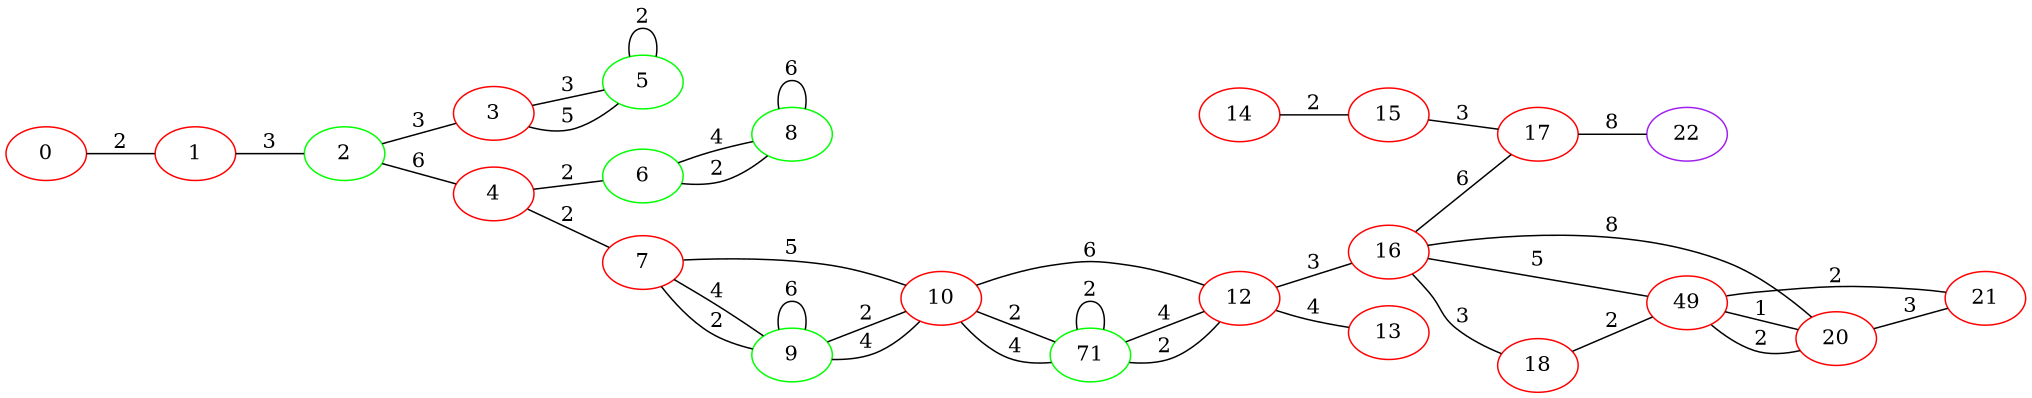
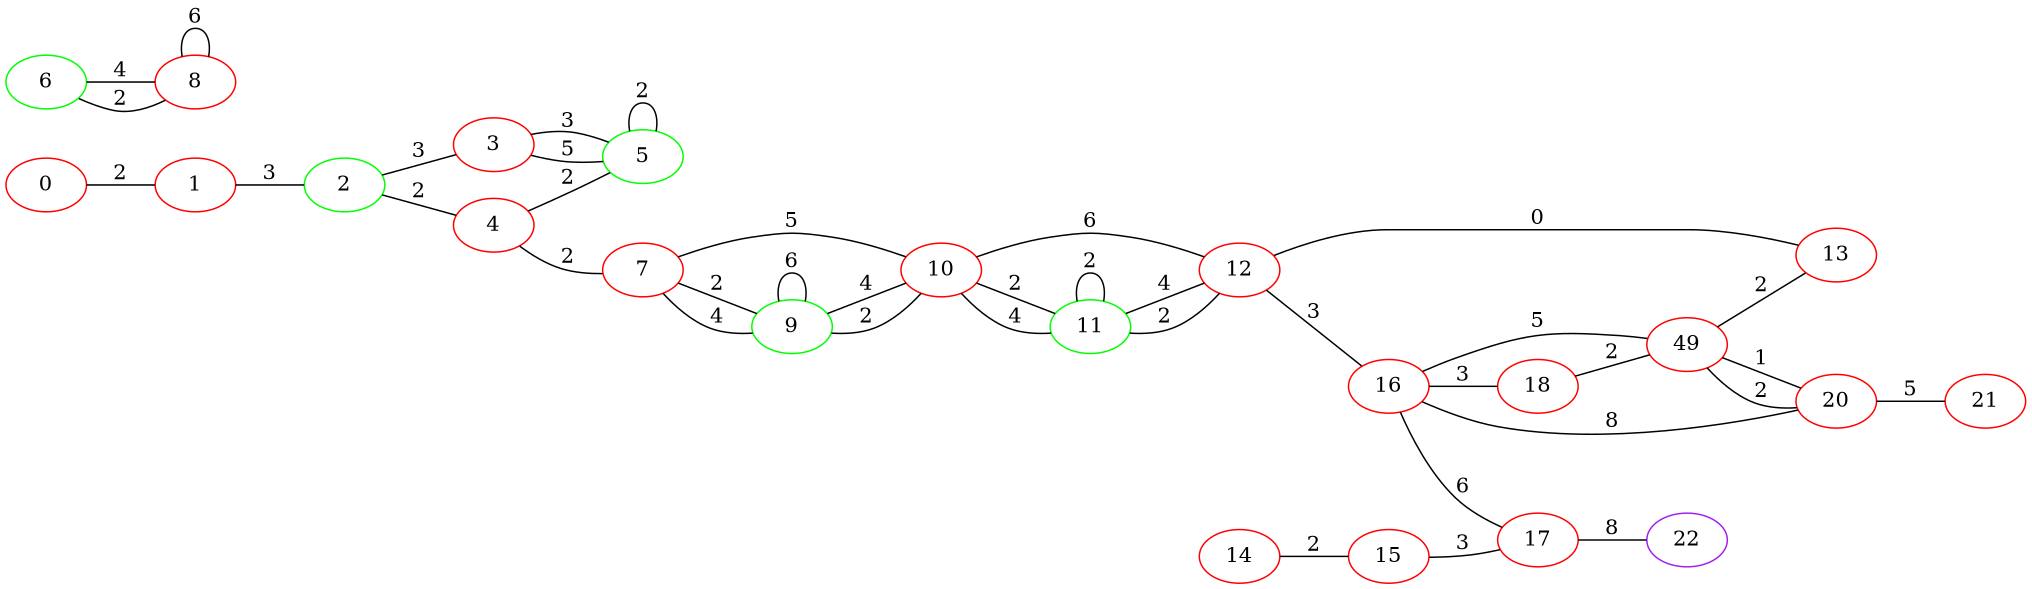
node "8": color green -> red
edge "2" -- "4": label "6" -> "2"
edge "6" -- "4": now "5" -- "4"
edge "21" -- "49": now "13" -- "49"
edge "21" -- "20": label "3" -> "5"
edge "12" -- "13": label "4" -> "0"
node "71": label "71" -> "11"
